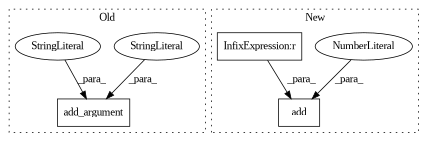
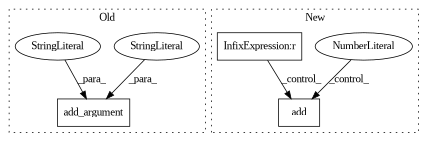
edge "InfixExpression:r" -> "add": label "_para_" -> "_control_"
edge "NumberLiteral" -> "add": label "_para_" -> "_control_"
